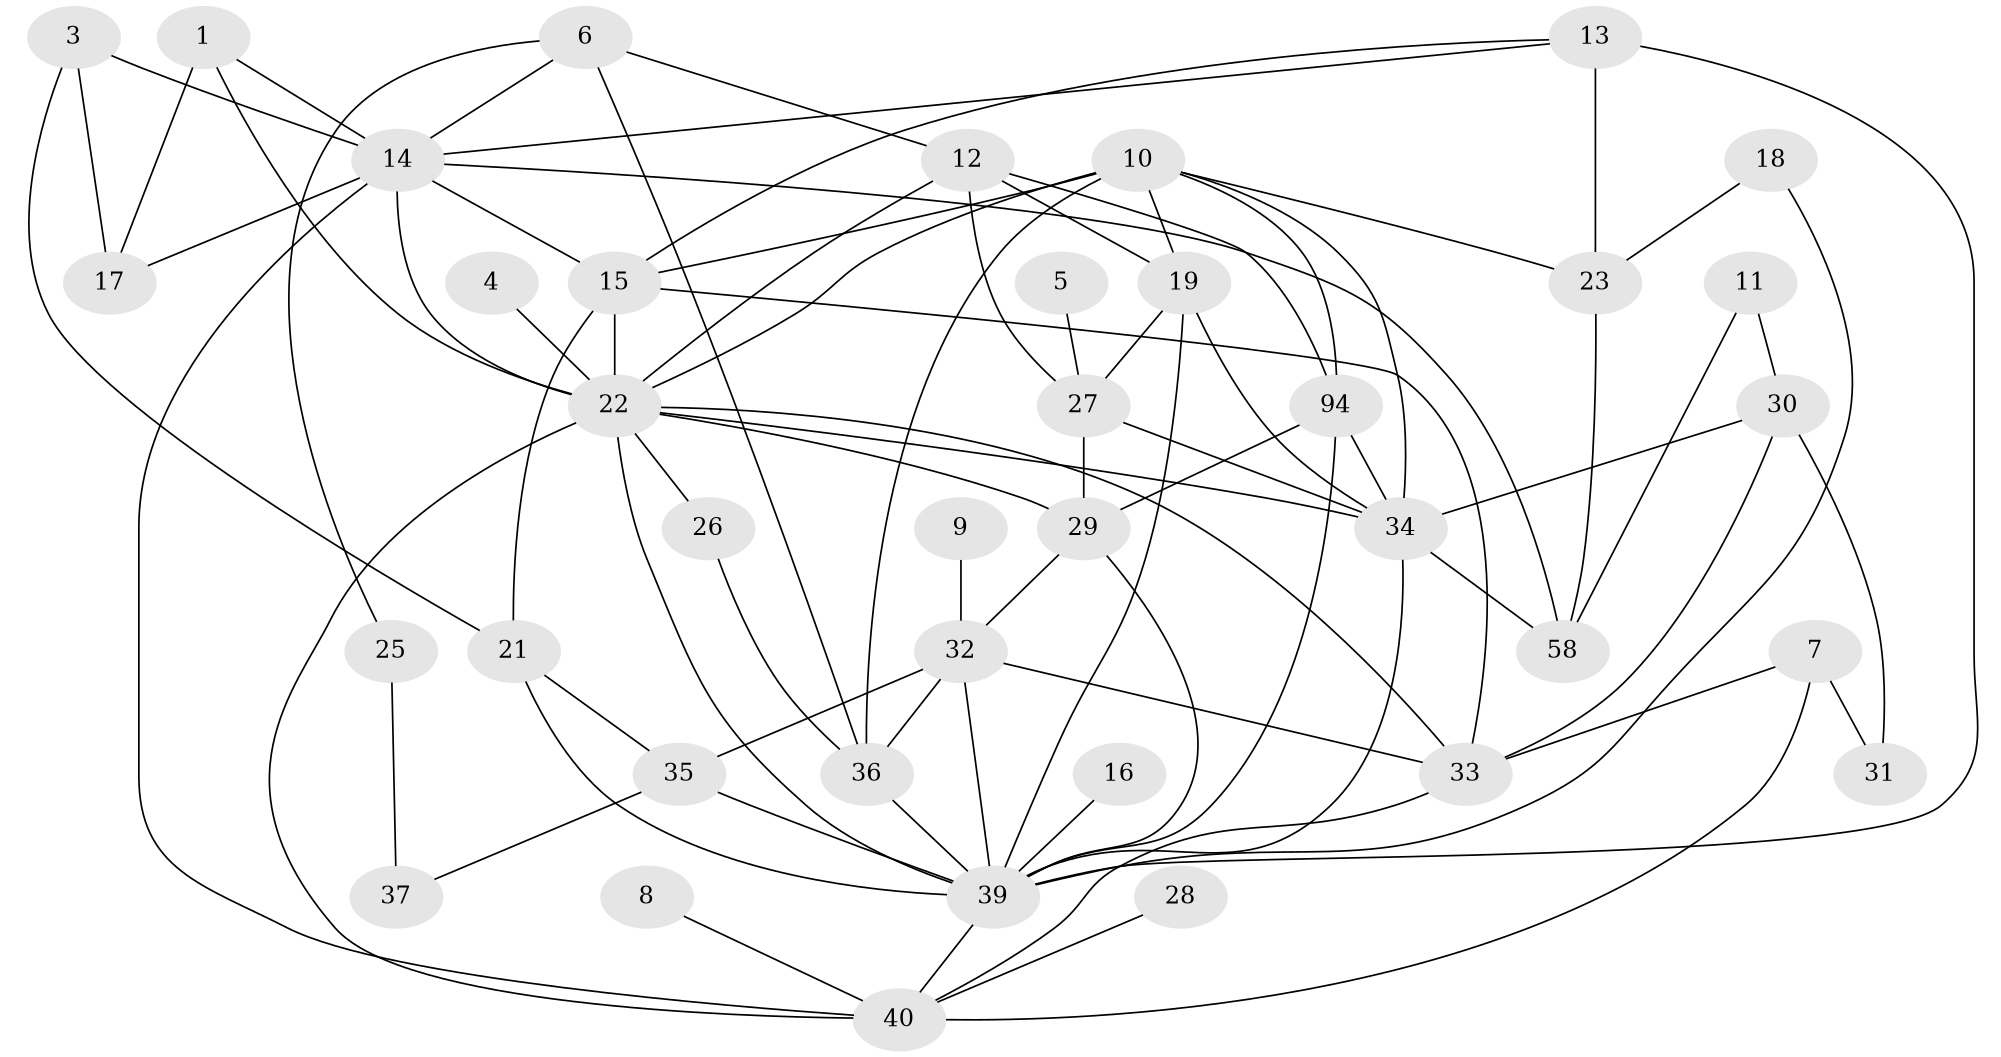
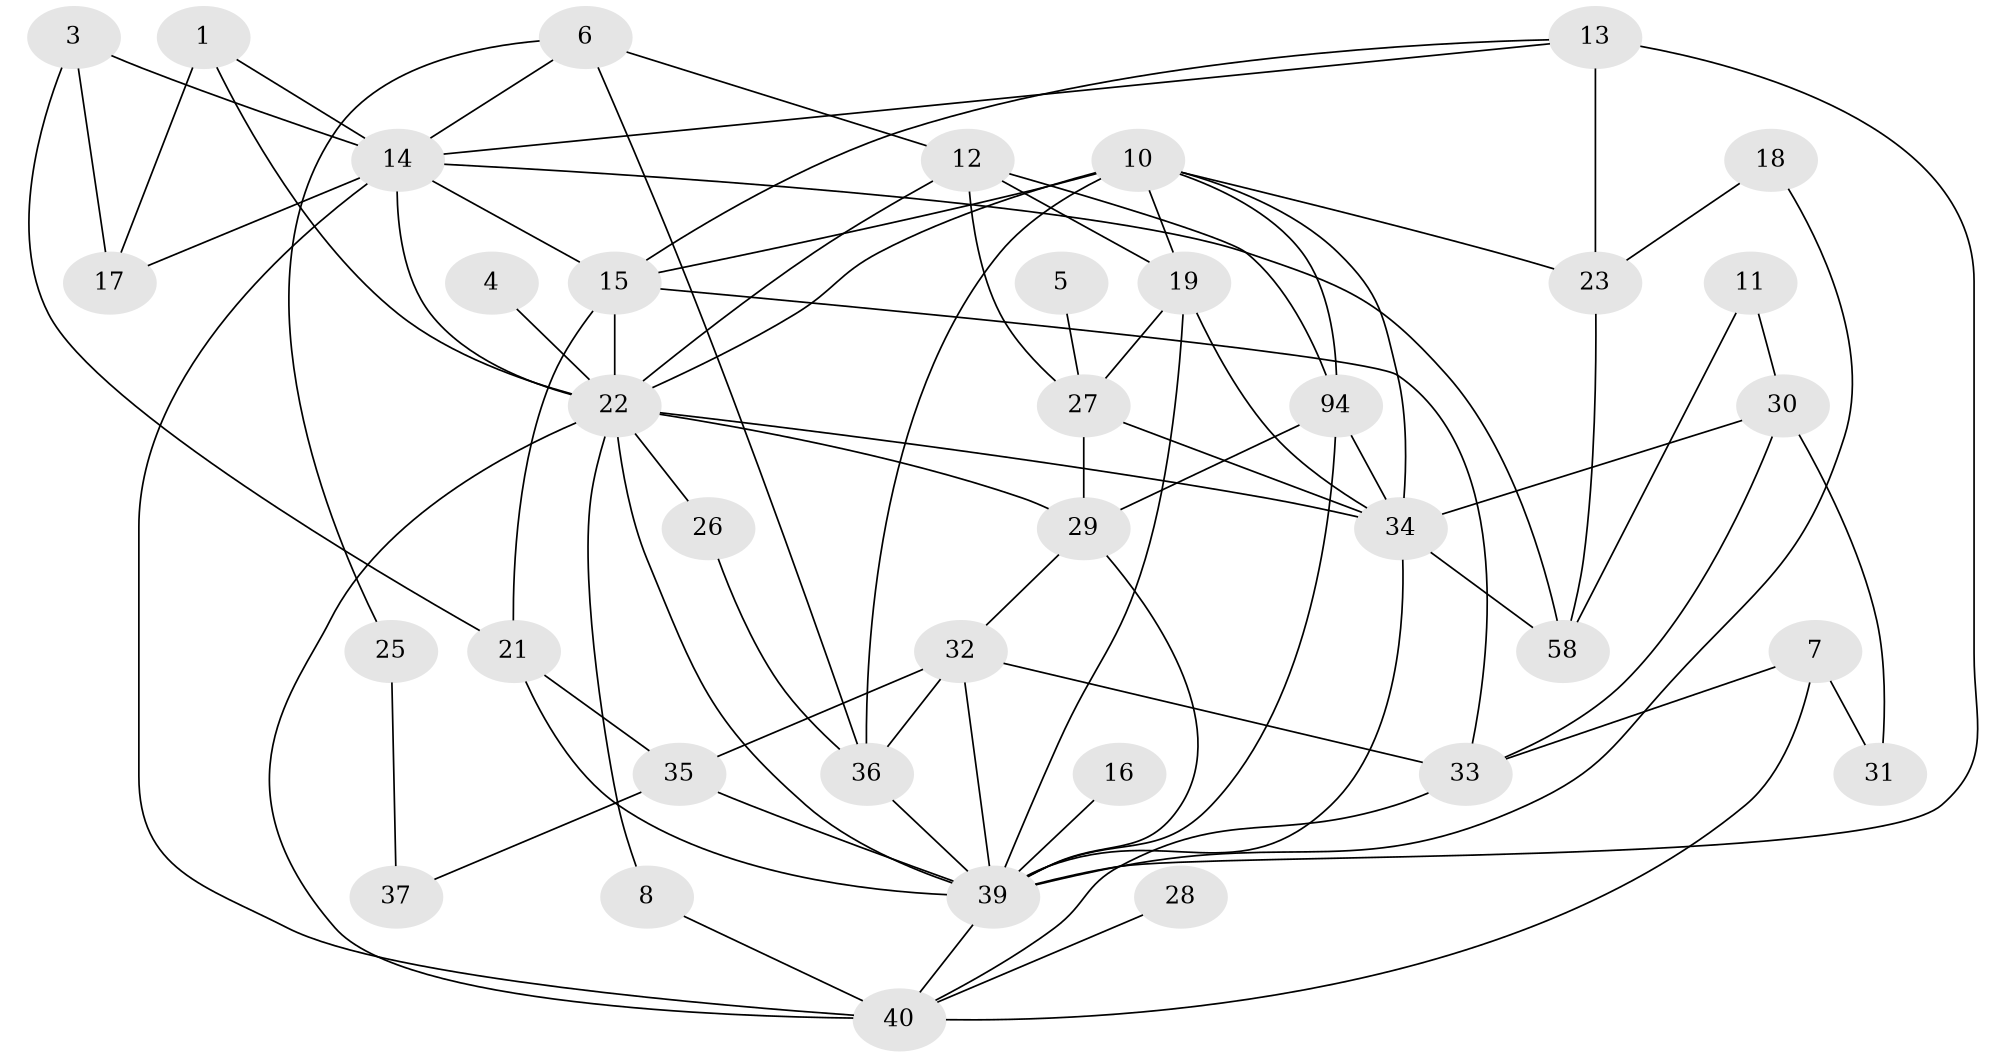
edge "22" -- "33": now "22" -- "8"
node "9": removed
